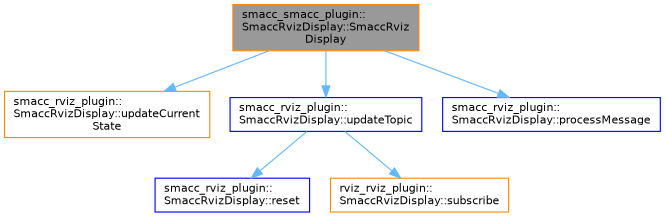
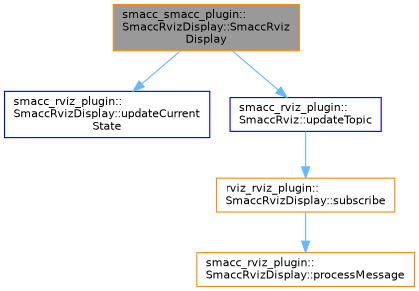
edge "smacc_smacc_plugin:: SmaccRvizDisplay::SmaccRviz Display" -> "smacc_rviz_plugin:: SmaccRvizDisplay::processMessage": now "rviz_rviz_plugin:: SmaccRvizDisplay::subscribe" -> "smacc_rviz_plugin:: SmaccRvizDisplay::processMessage"
node "smacc_rviz_plugin:: SmaccRvizDisplay::updateCurrent State": color darkorange -> blue
node "smacc_rviz_plugin:: SmaccRvizDisplay::updateTopic": label "smacc_rviz_plugin:: SmaccRvizDisplay::updateTopic" -> "smacc_rviz_plugin:: SmaccRviz::updateTopic"
node "smacc_rviz_plugin:: SmaccRvizDisplay::processMessage": color blue -> darkorange
node "smacc_rviz_plugin:: SmaccRvizDisplay::reset": removed
